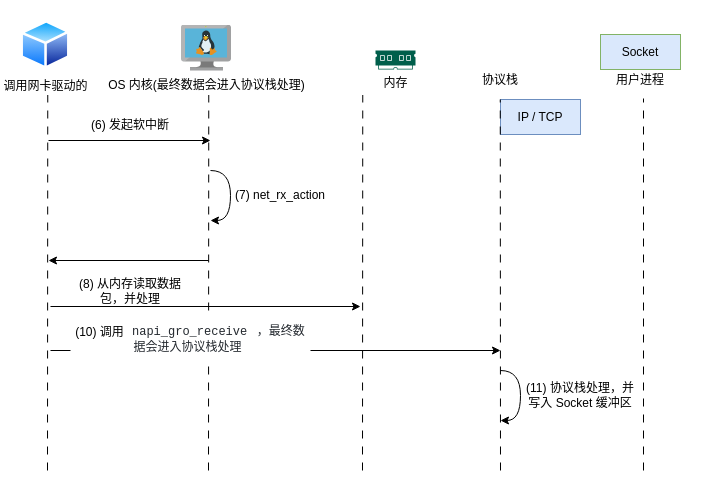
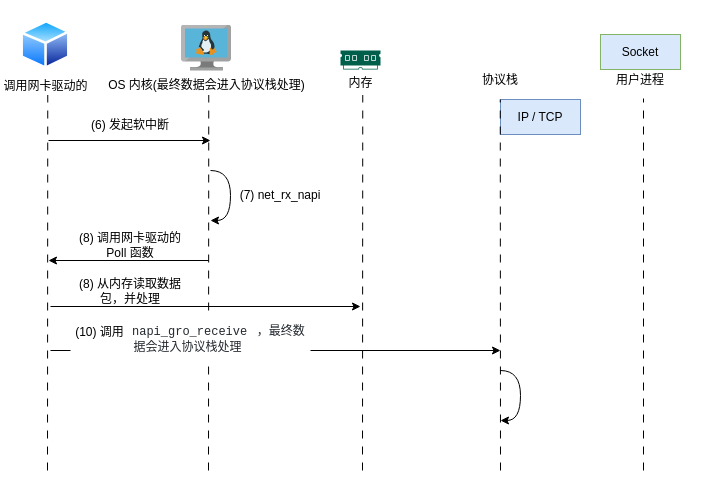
node "内存": moved (396, 60) -> (361, 60)
node "(7) net_rx_action": label "(7) net_rx_action" -> "(7) net_rx_napi"
node "(8) 调用网卡驱动的 Poll 函数": added
node "(11) 协议栈处理，并写入 Socket 缓冲区": removed
